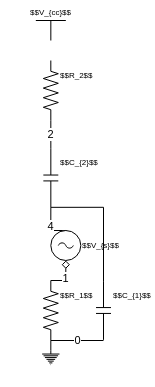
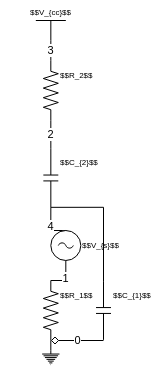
edge "$$V_{cc}$$" -- "$$R_2$$": added, label "3"
edge "$$R_1$$" -> "$$V_{s}$$": arrowhead diamond -> none
edge "$$R_1$$" -- "$$C_{1}$$": arrowhead none -> diamond
